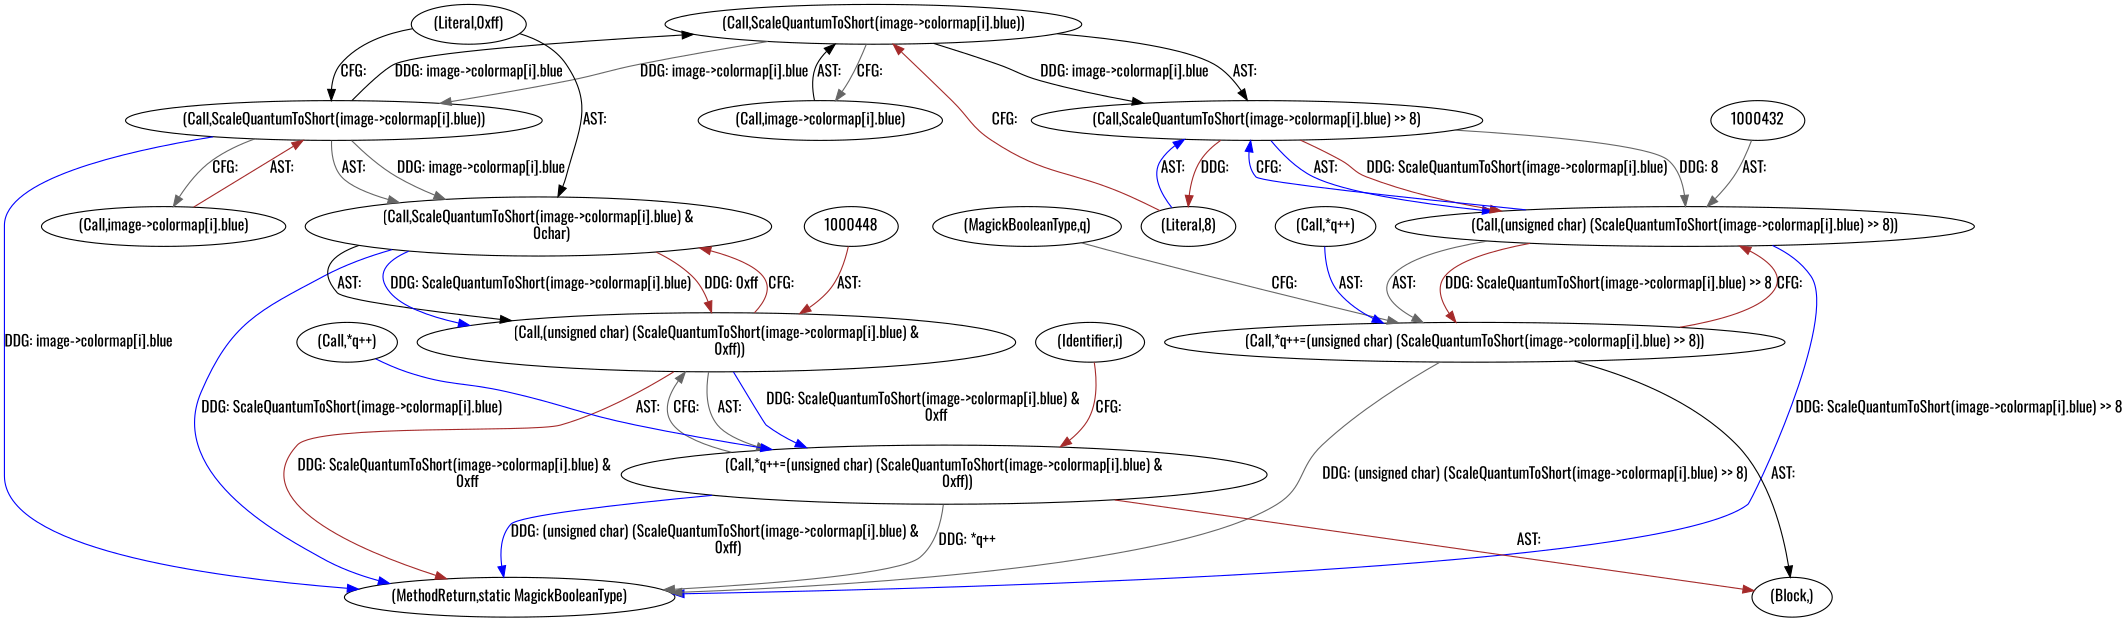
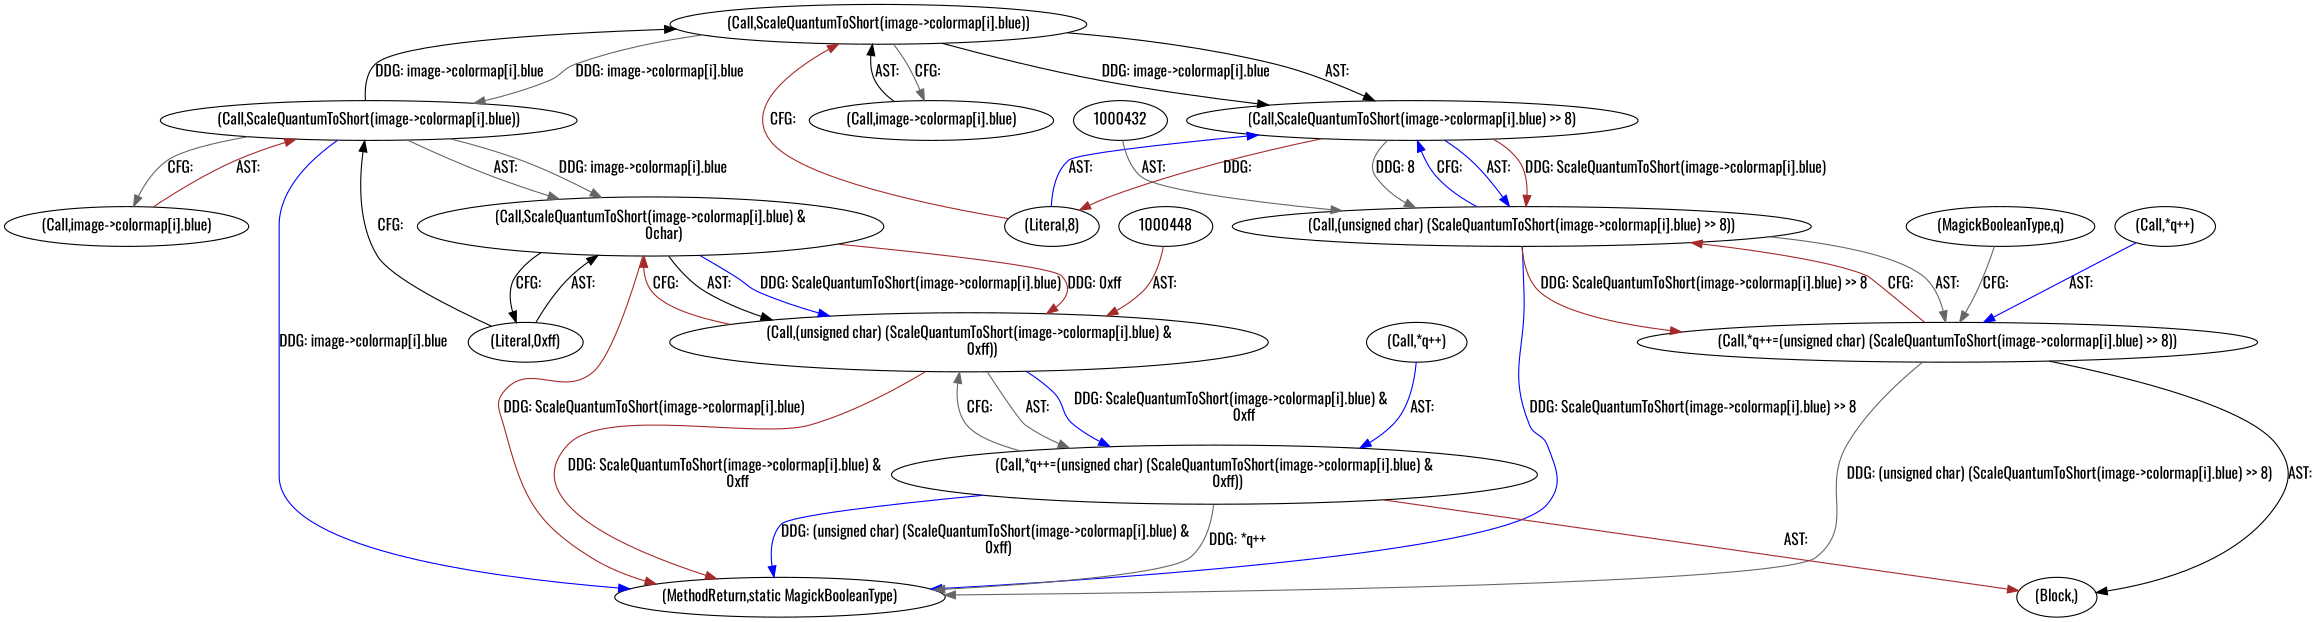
edge "(Call,ScaleQuantumToShort(image->colormap[i].blue) & 0char)" -> "(Literal,0xff)": added, label "CFG:"
node "(Identifier,i)": removed
edge "(Call,ScaleQuantumToShort(image->colormap[i].blue) & 0char)" -> "(MethodReturn,static MagickBooleanType)": color blue -> brown
